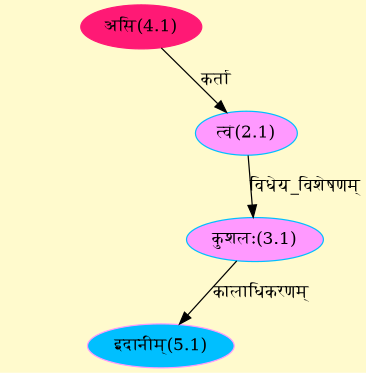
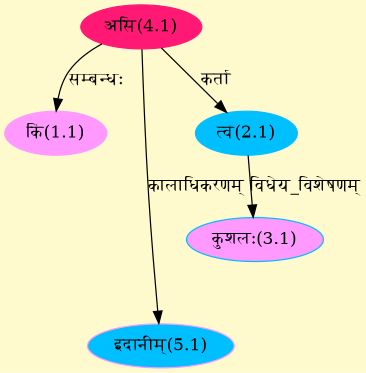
node "किं(1.1)": added
node "त्वं(2.1)": fillcolor #ff99ff -> #00bfff
edge "कुशलः(3.1)" -> "इदानीम्(5.1)": now "असि(4.1)" -> "इदानीम्(5.1)"
